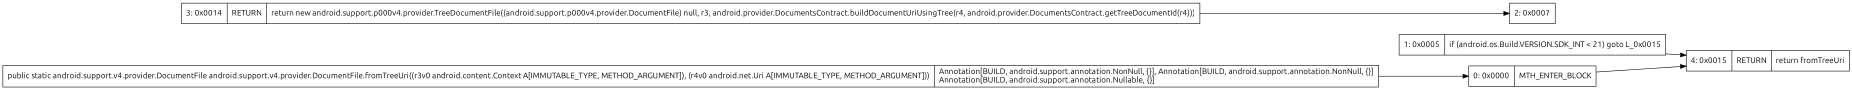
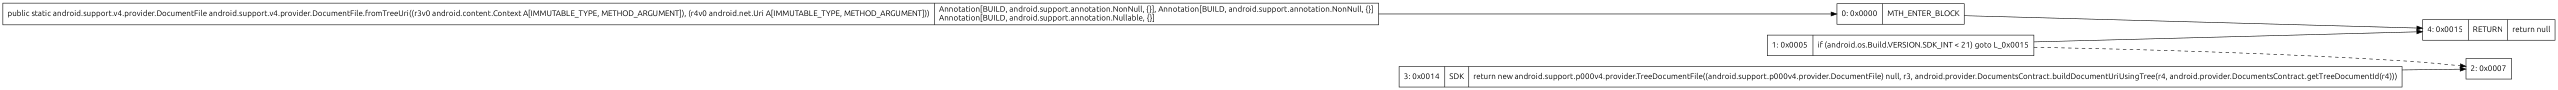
node "3: 0x0014": text "RETURN" -> "SDK"
edge "1: 0x0005" -> "2: 0x0007": added
node "4: 0x0015": text "return fromTreeUri" -> "return null"
